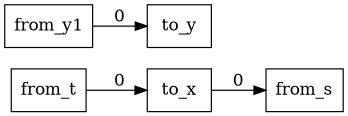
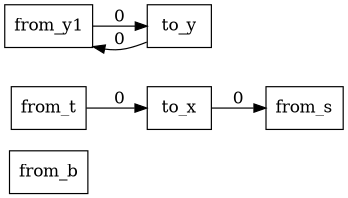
edge "to_y" -> "from_y1": added, label "0"
node "from_b": added
